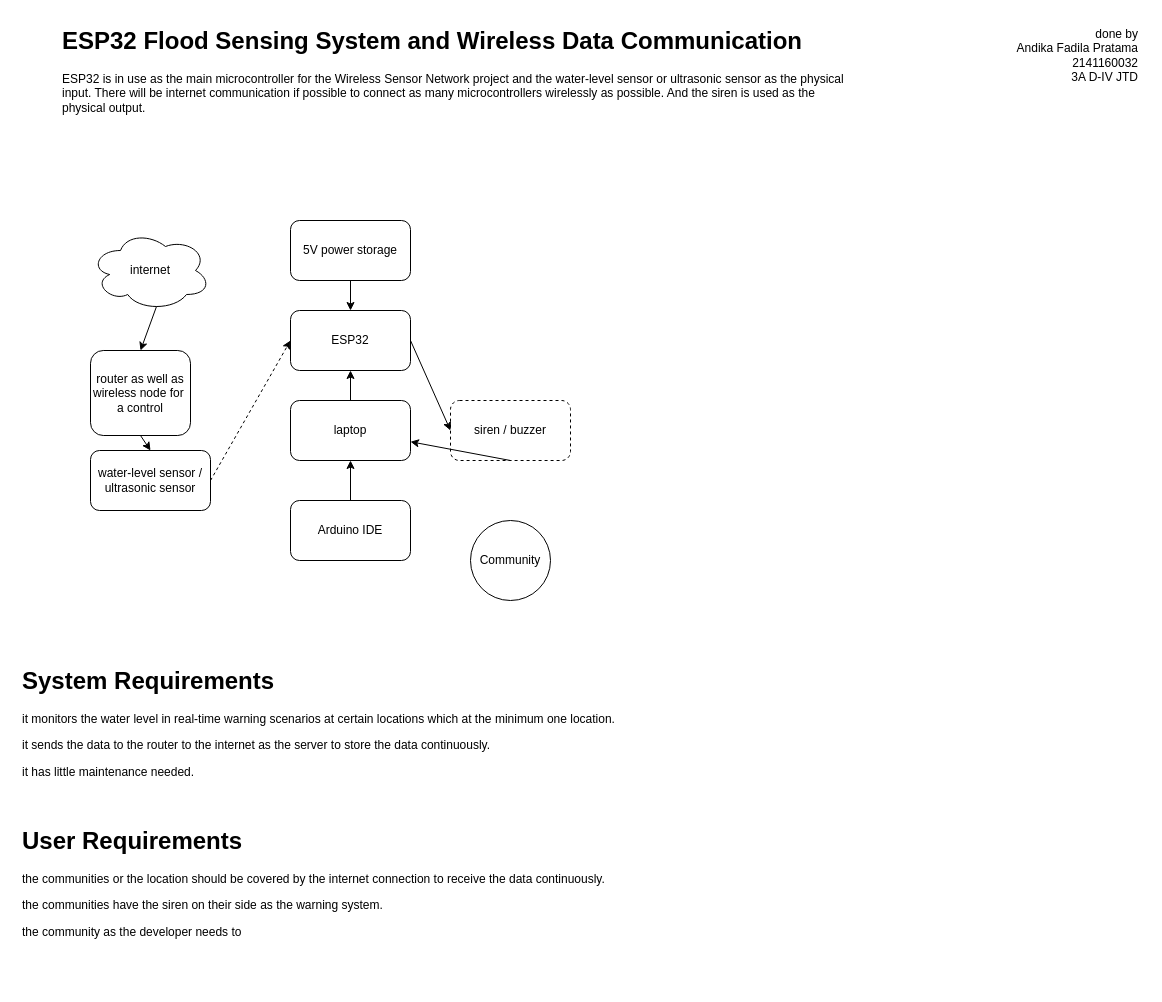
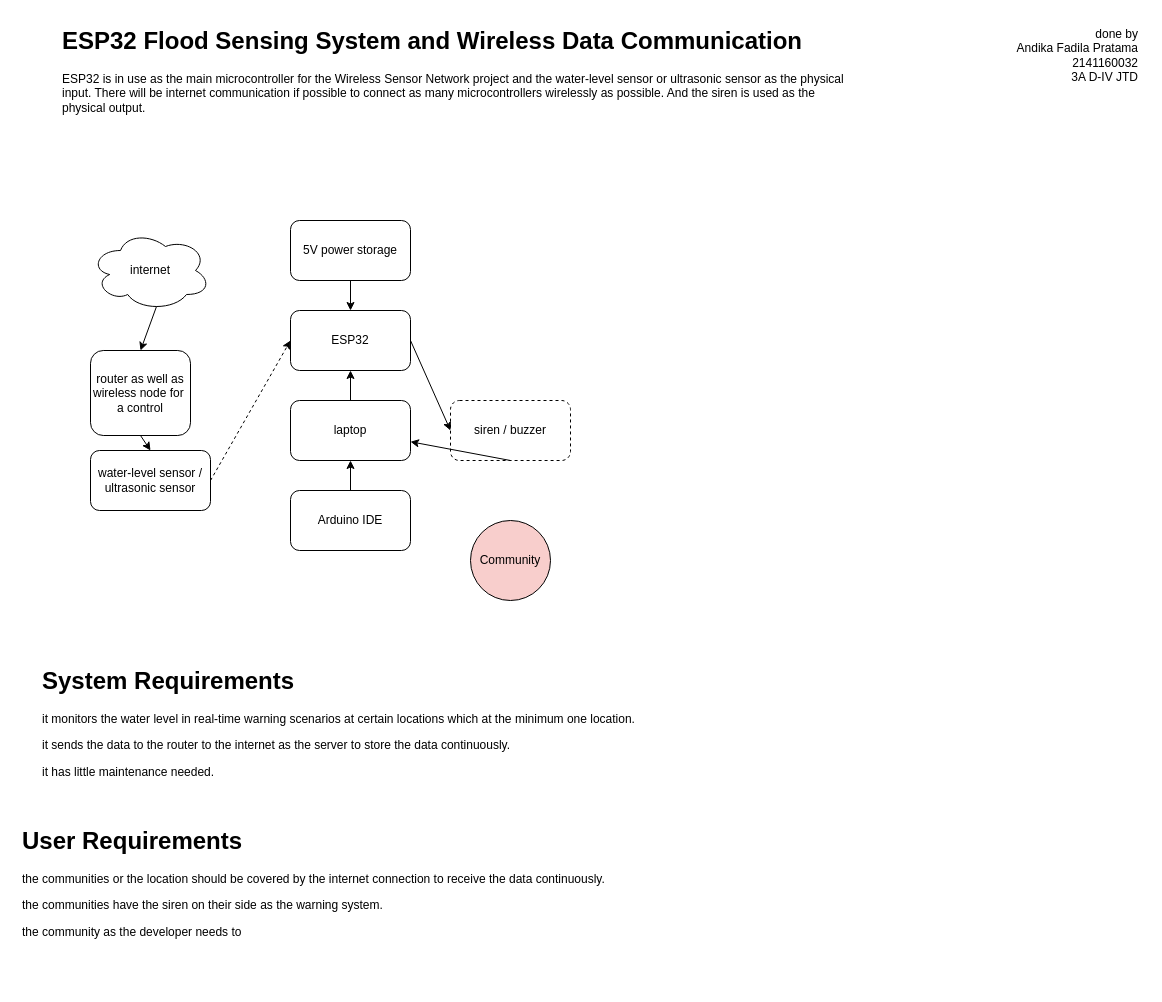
node "Arduino IDE": moved (351, 531) -> (351, 521)
node "Community": fillcolor #ffffff -> #f8cecc
node "System Requirementsit monitors the water level in real-time warning scenarios at certain locations which at the minimum one location. it sends the data to the router to the internet as the server to store the data continuously. it has little maintenance needed.": moved (401, 721) -> (421, 721)
